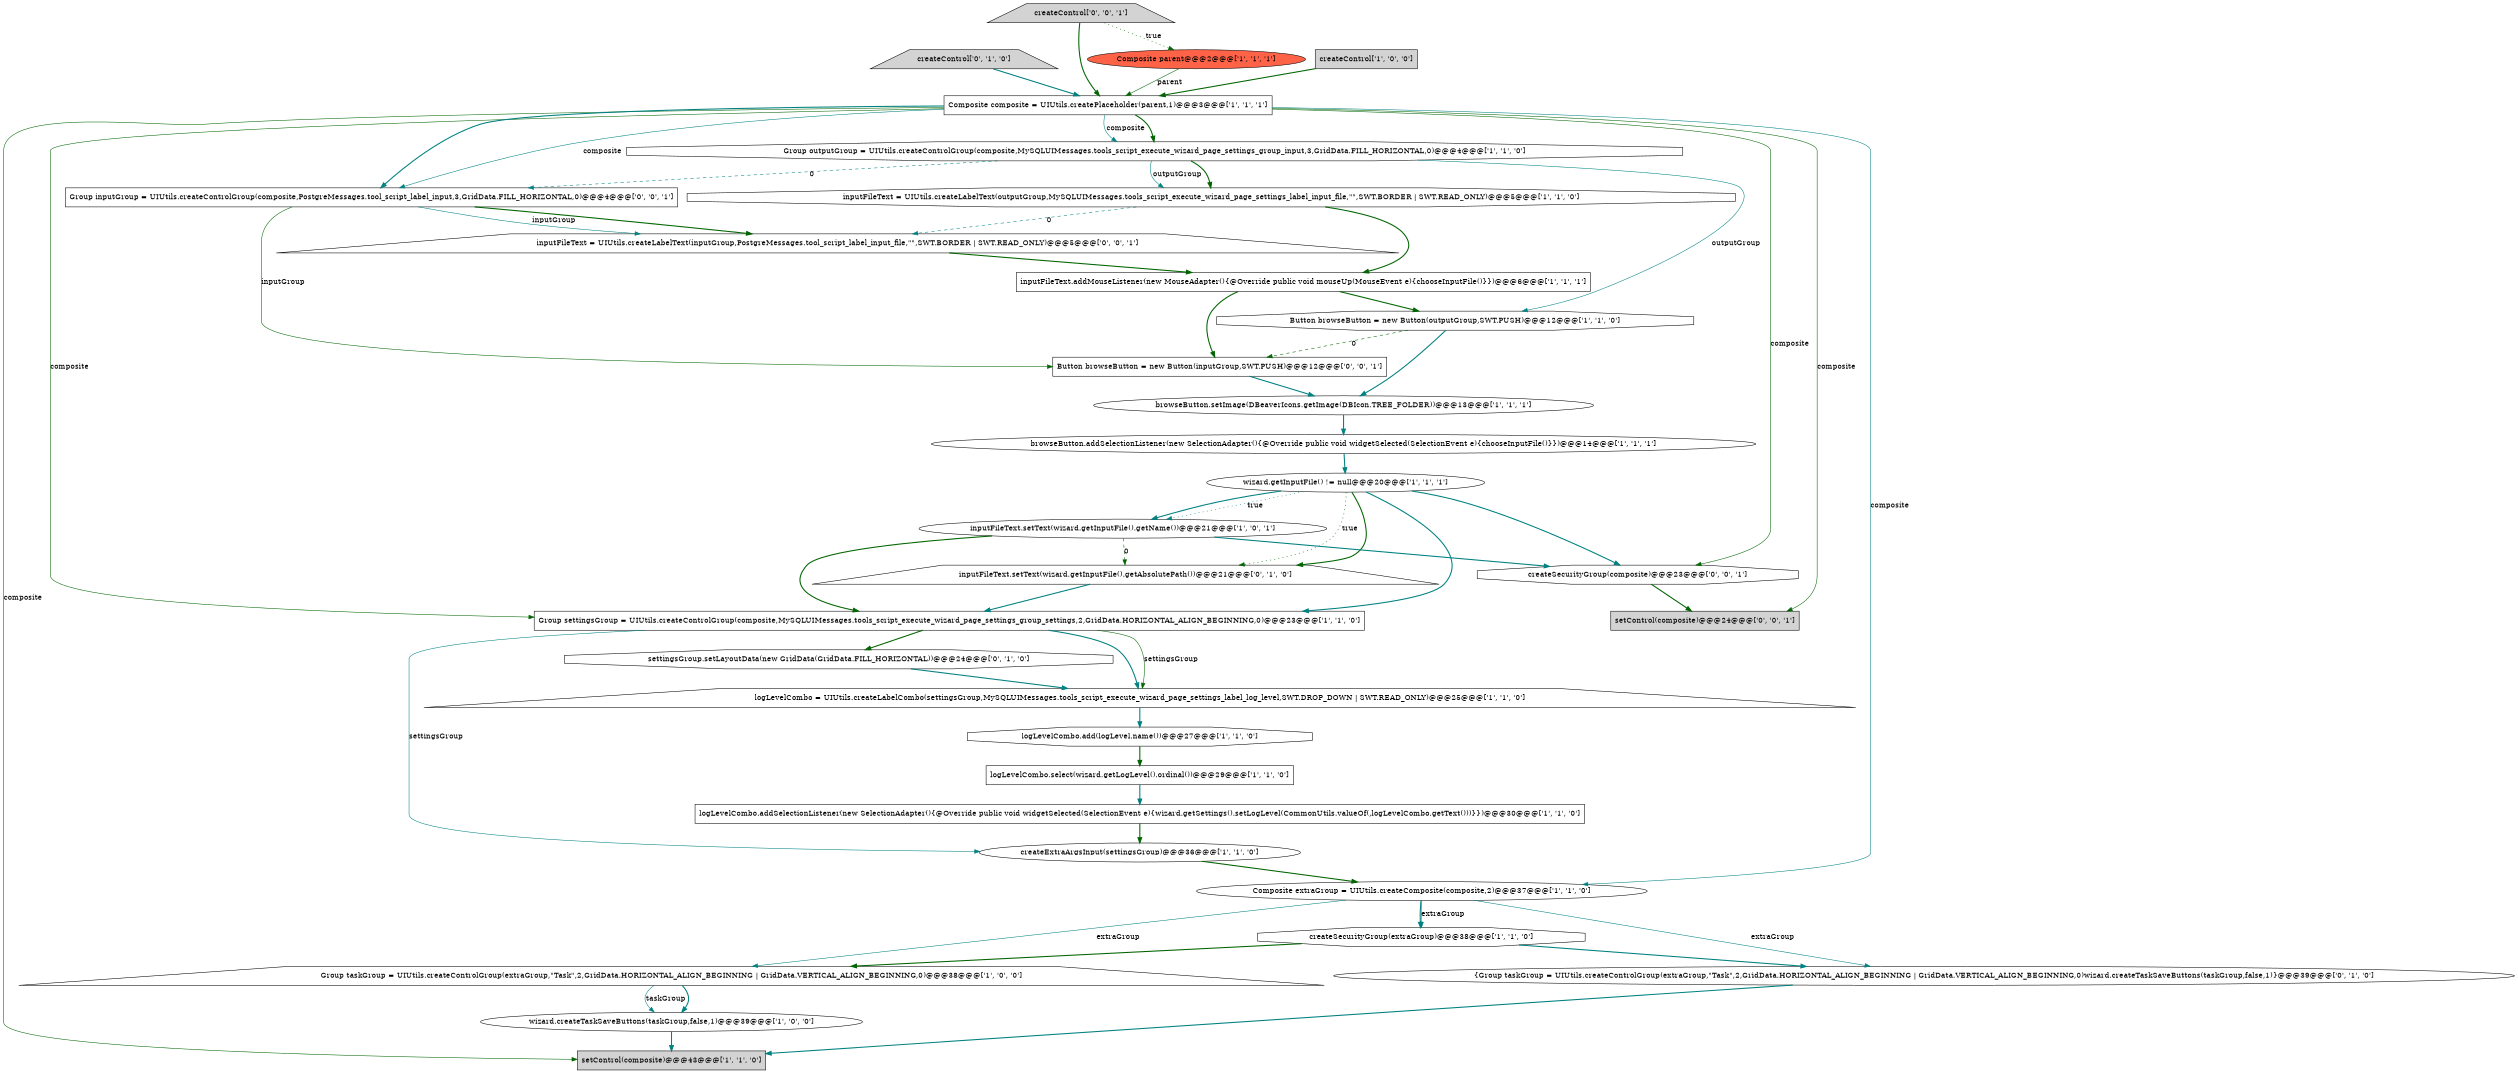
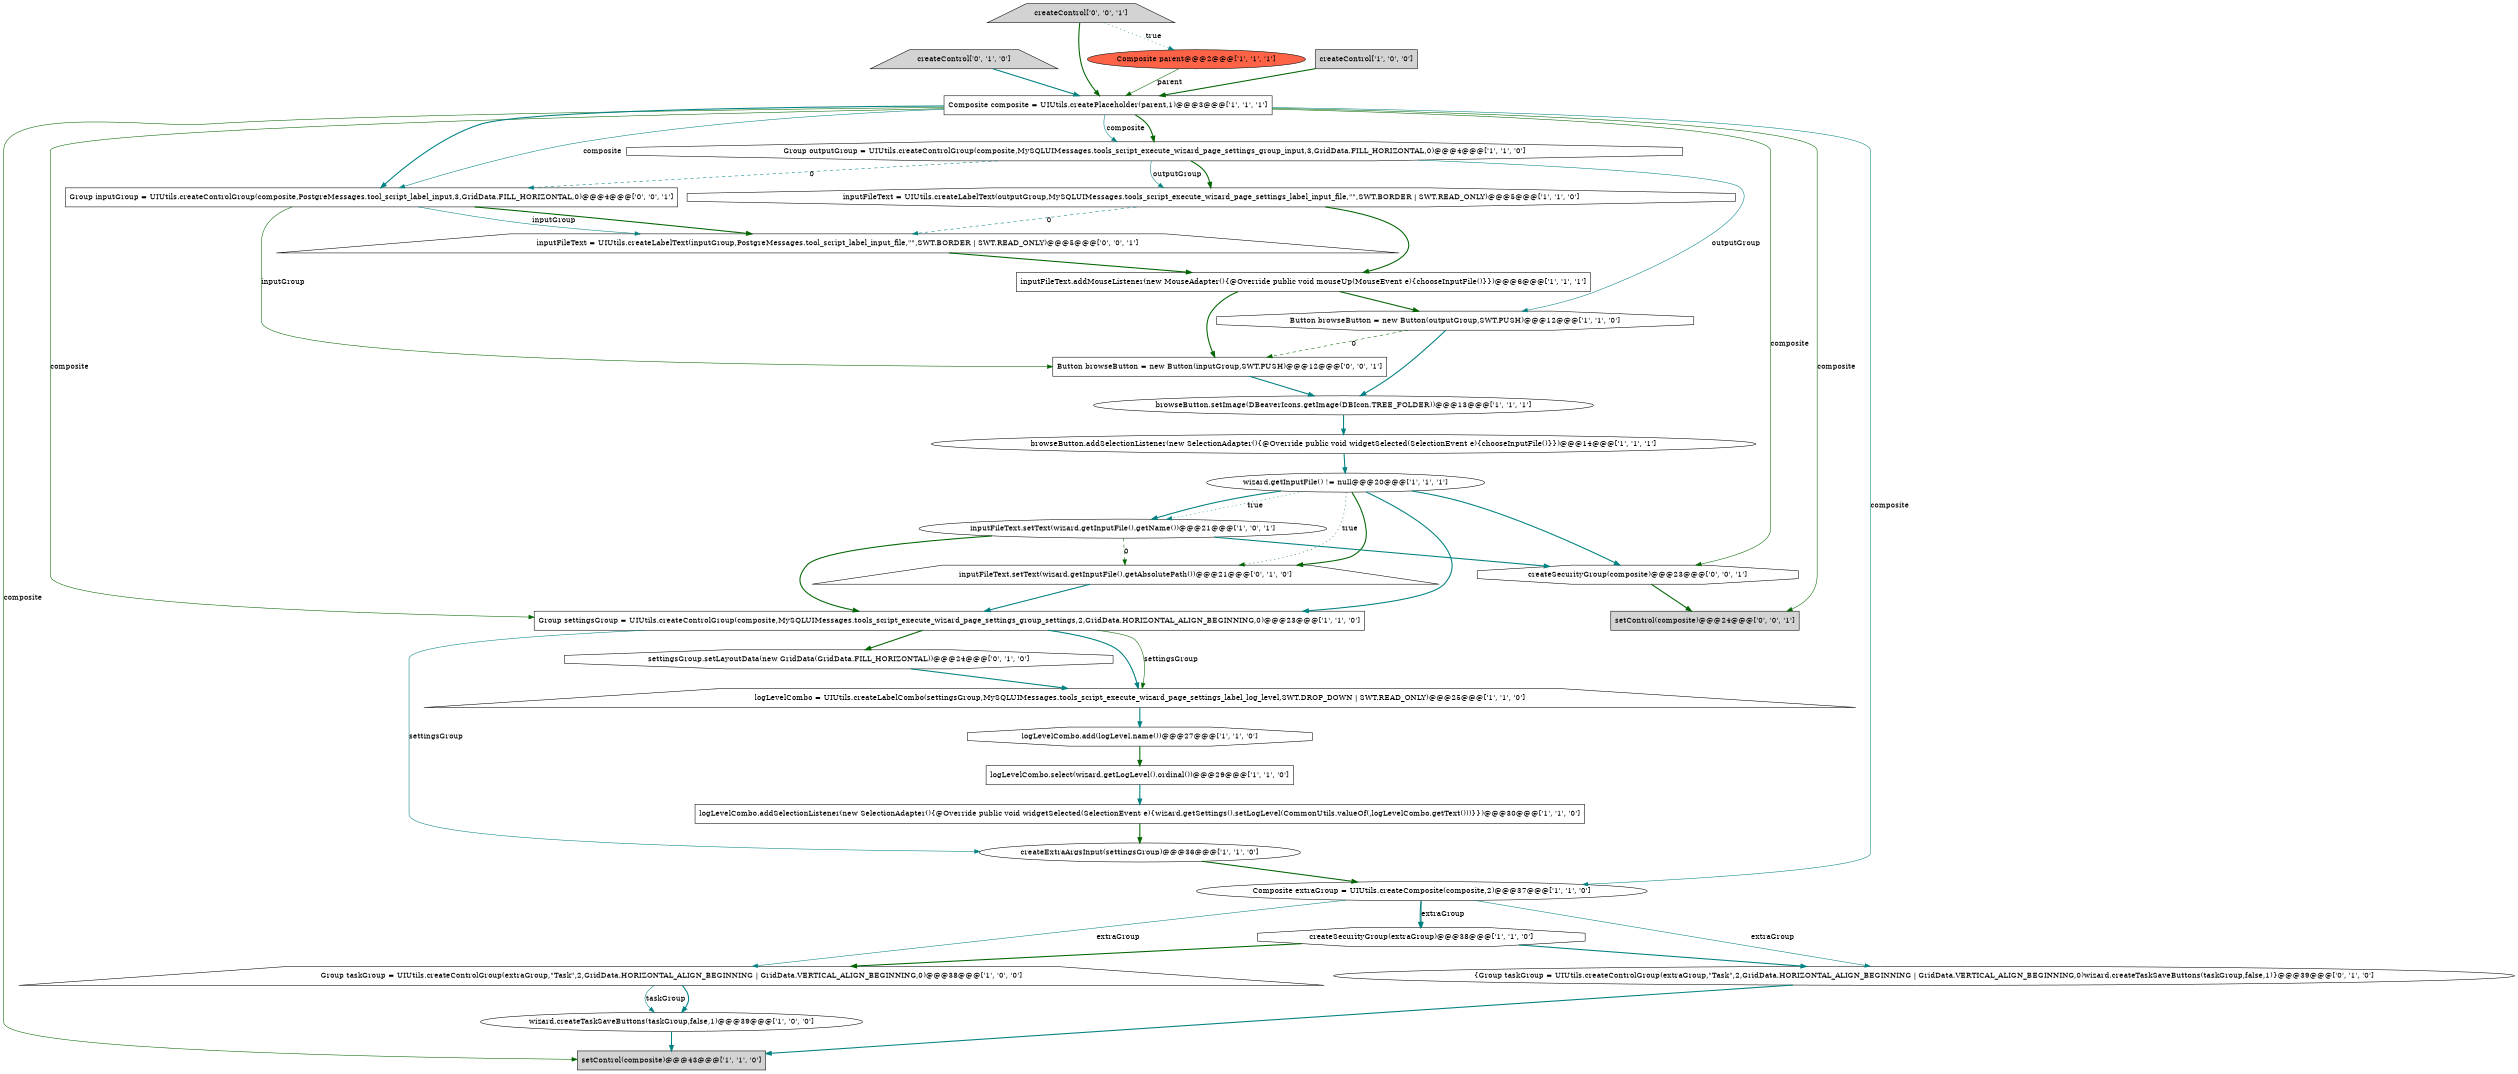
edge "createControl['0', '0', '1']" -> "Composite parent@@@2@@@['1', '1', '1']": color darkgreen -> teal
